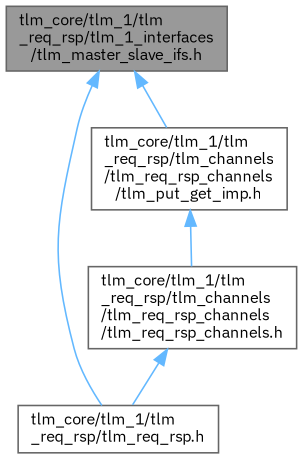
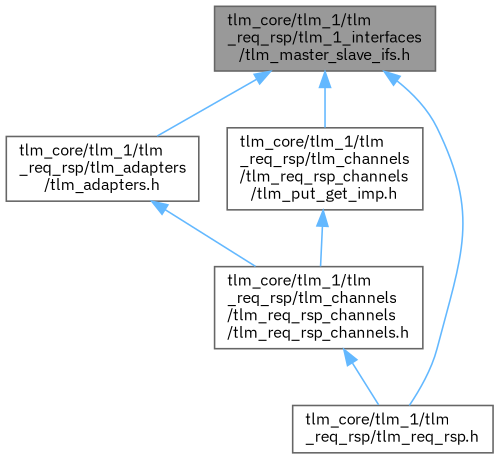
node "tlm_core/tlm_1/tlm _req_rsp/tlm_adapters /tlm_adapters.h": added
